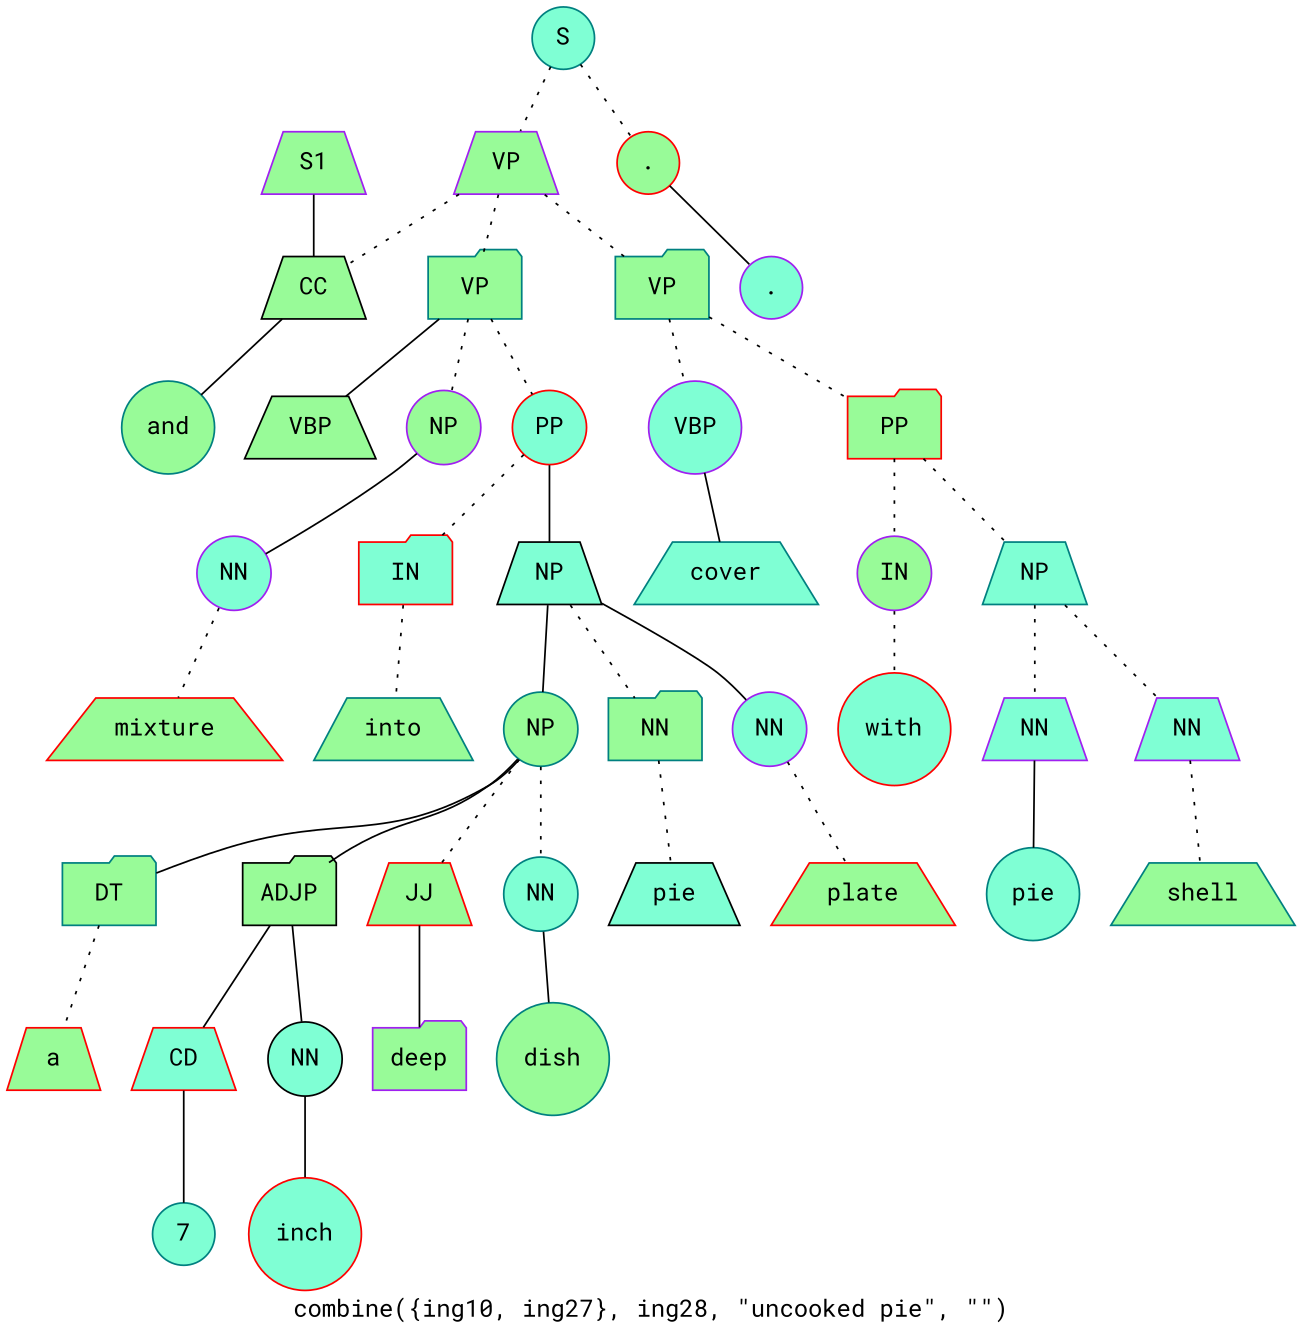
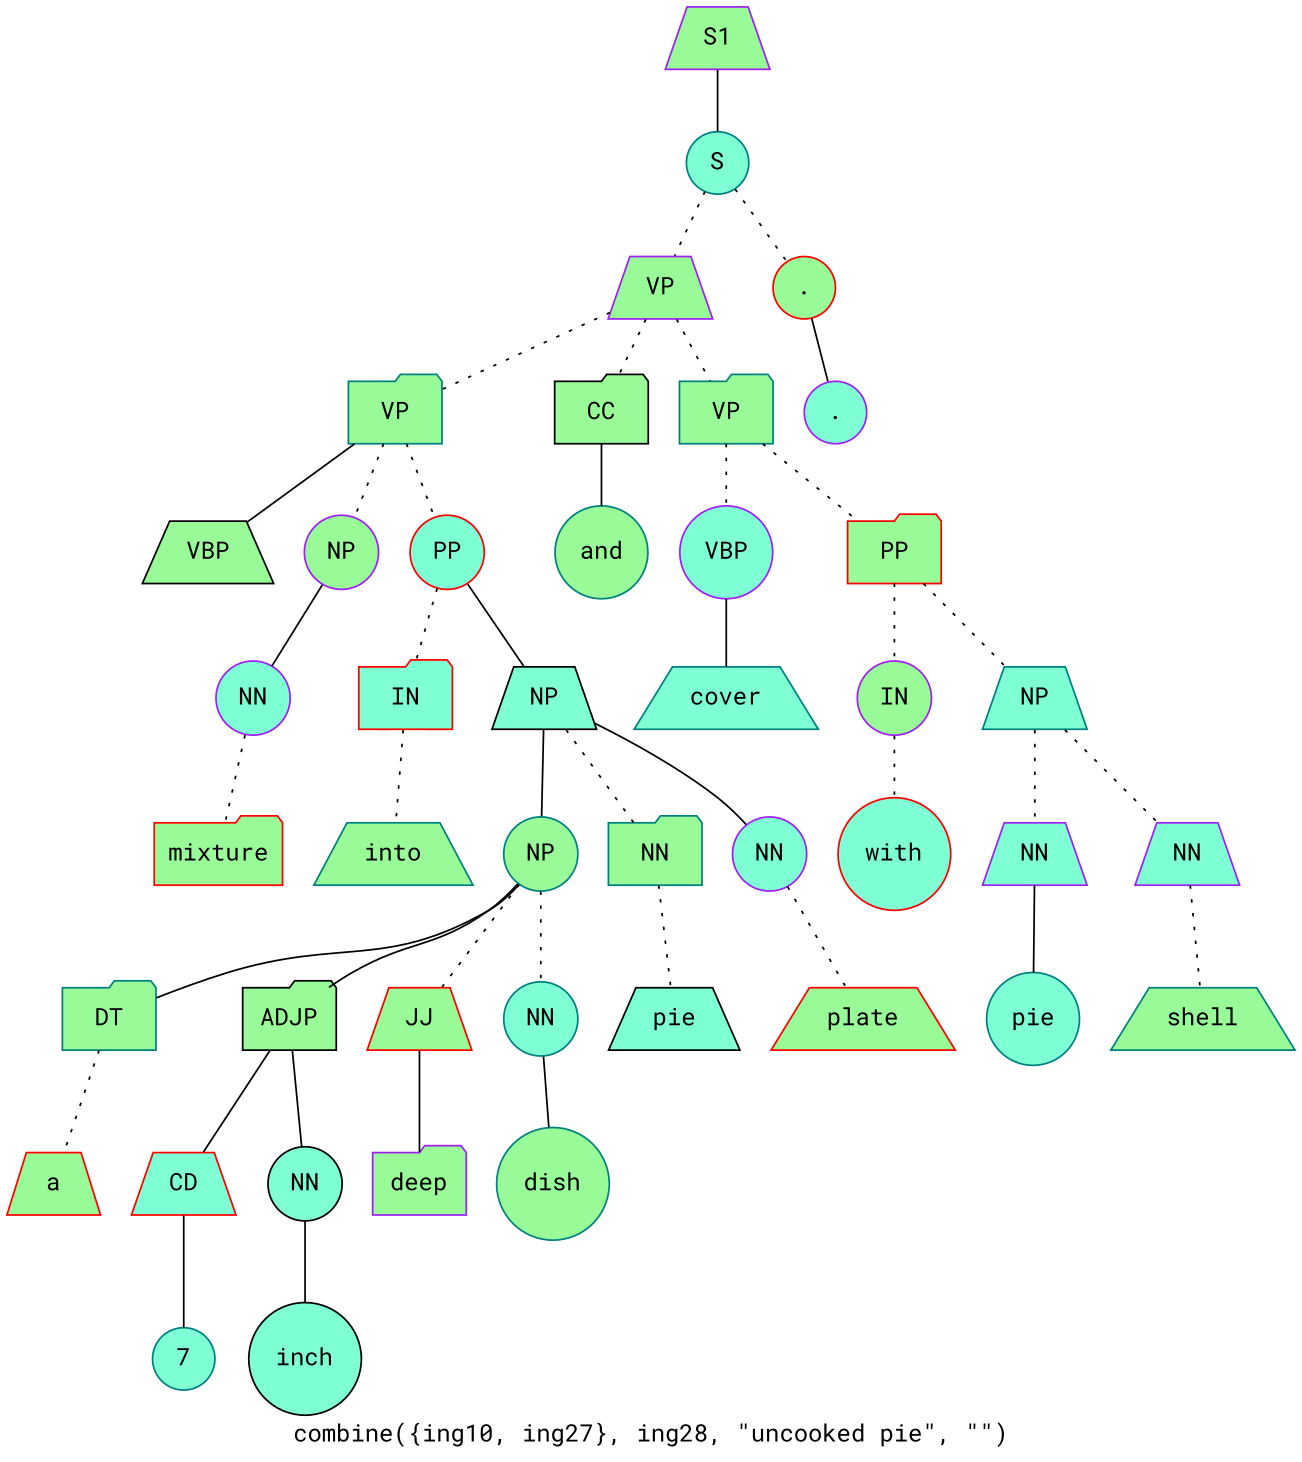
edge "S1" -- "CC": now "S1" -- "S"
node "CC": shape trapezium -> folder
node "mixture": shape trapezium -> folder
node "inch": color red -> black
